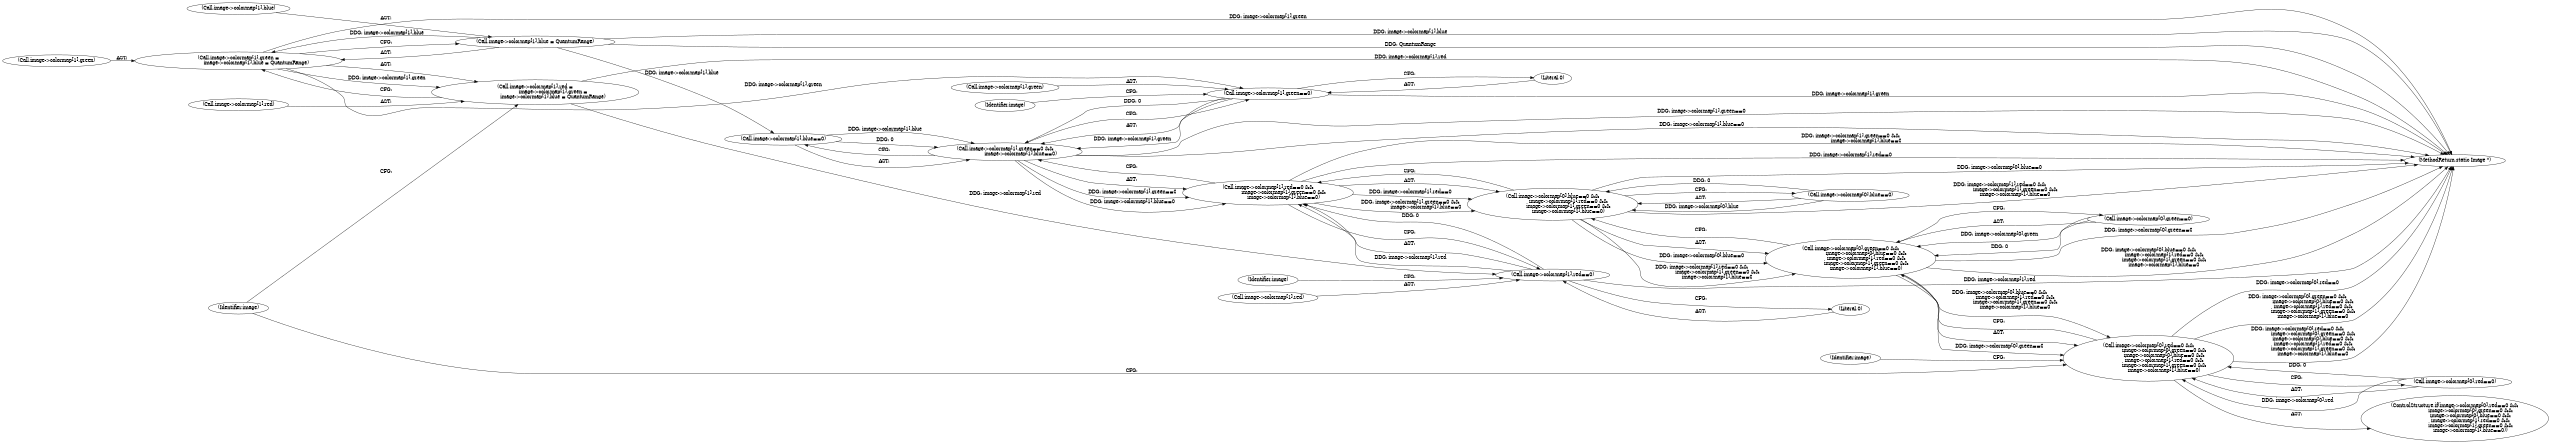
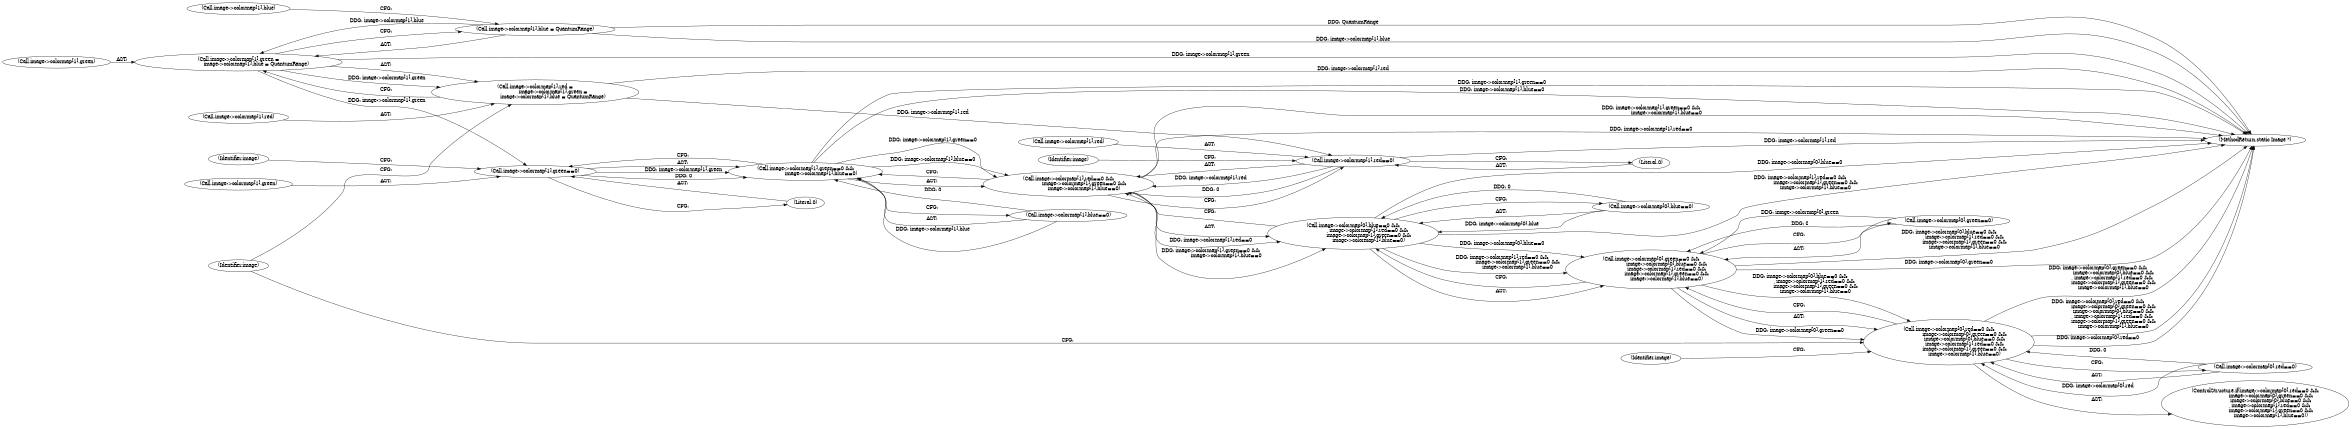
edge "(Call,image->colormap[1].blue)" -> "(Call,image->colormap[1].blue = QuantumRange)": label "AST: " -> "CFG: "
edge "(Call,image->colormap[1].blue = QuantumRange)" -> "(Call,image->colormap[1].blue==0)": removed, label "DDG: image->colormap[1].blue"
edge "(Call,image->colormap[1].green==0)" -> "(MethodReturn,static Image *)": removed, label "DDG: image->colormap[1].green"
